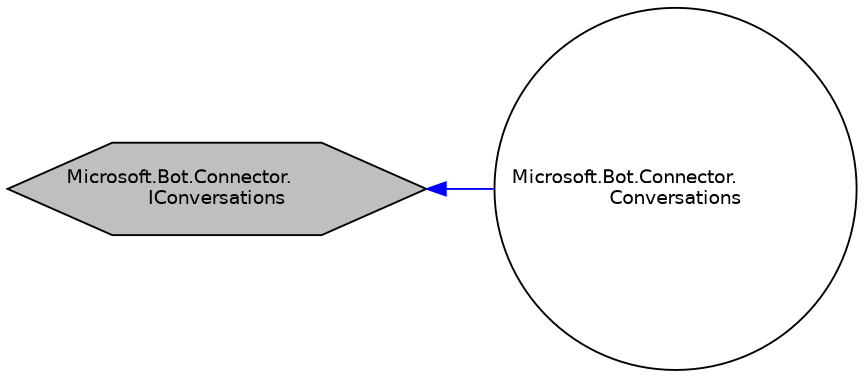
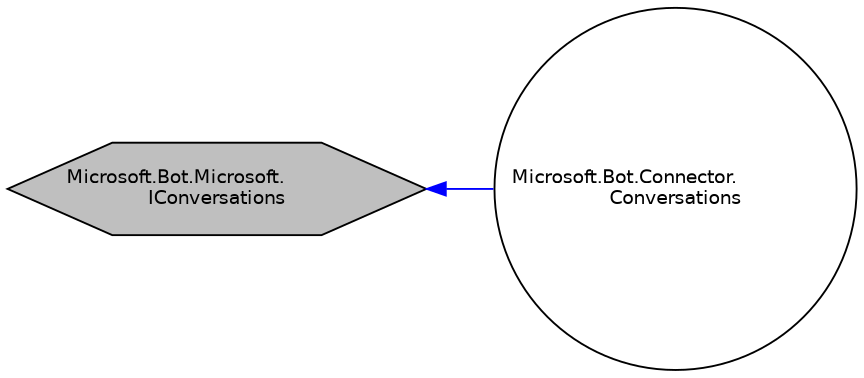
node "Microsoft.Bot.Connector. IConversations": label "Microsoft.Bot.Connector. IConversations" -> "Microsoft.Bot.Microsoft. IConversations"
